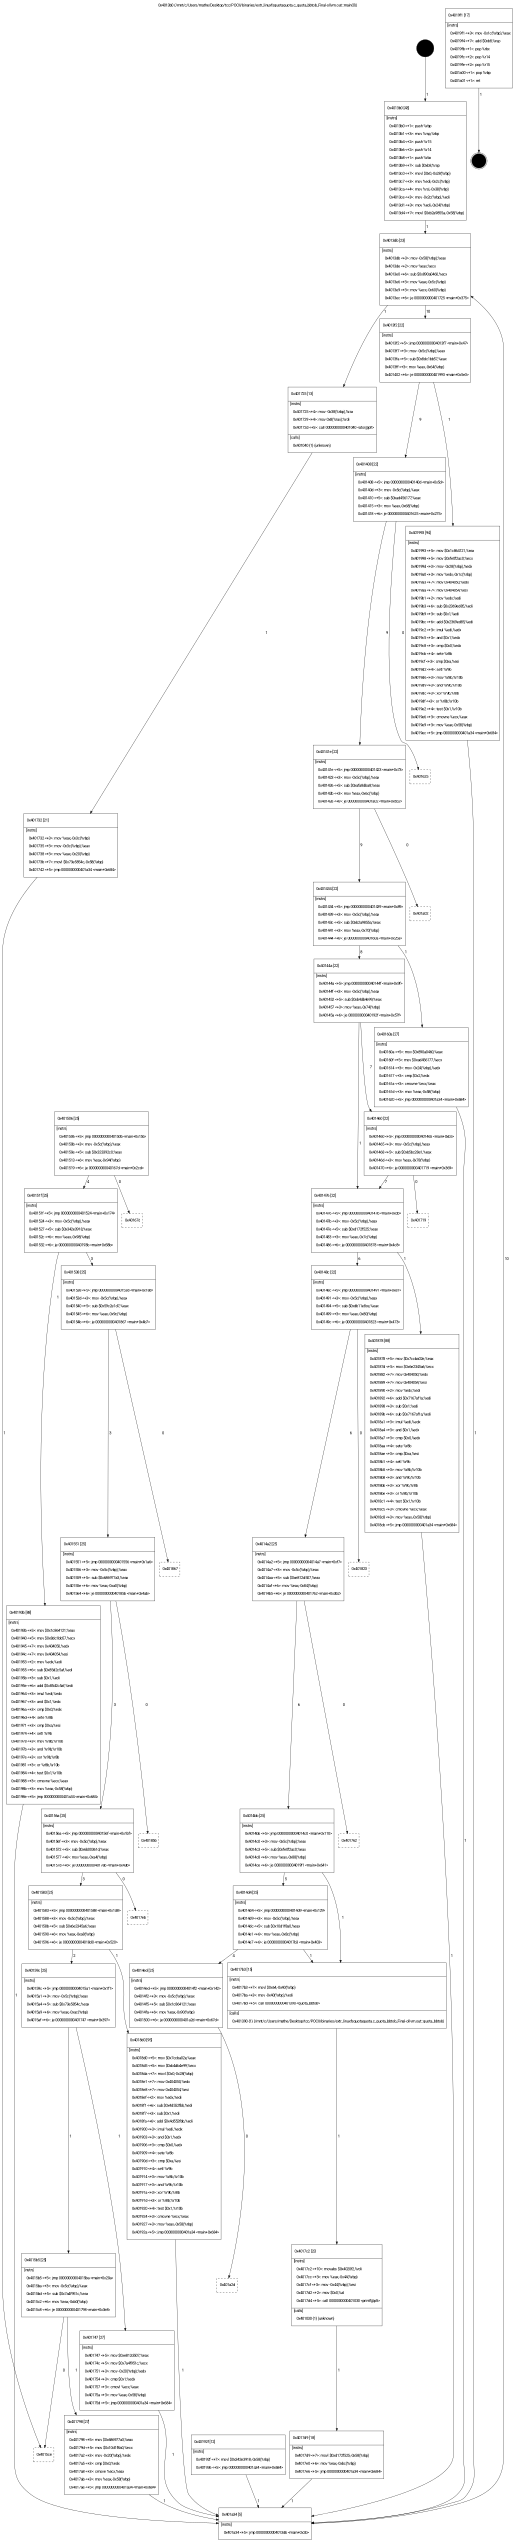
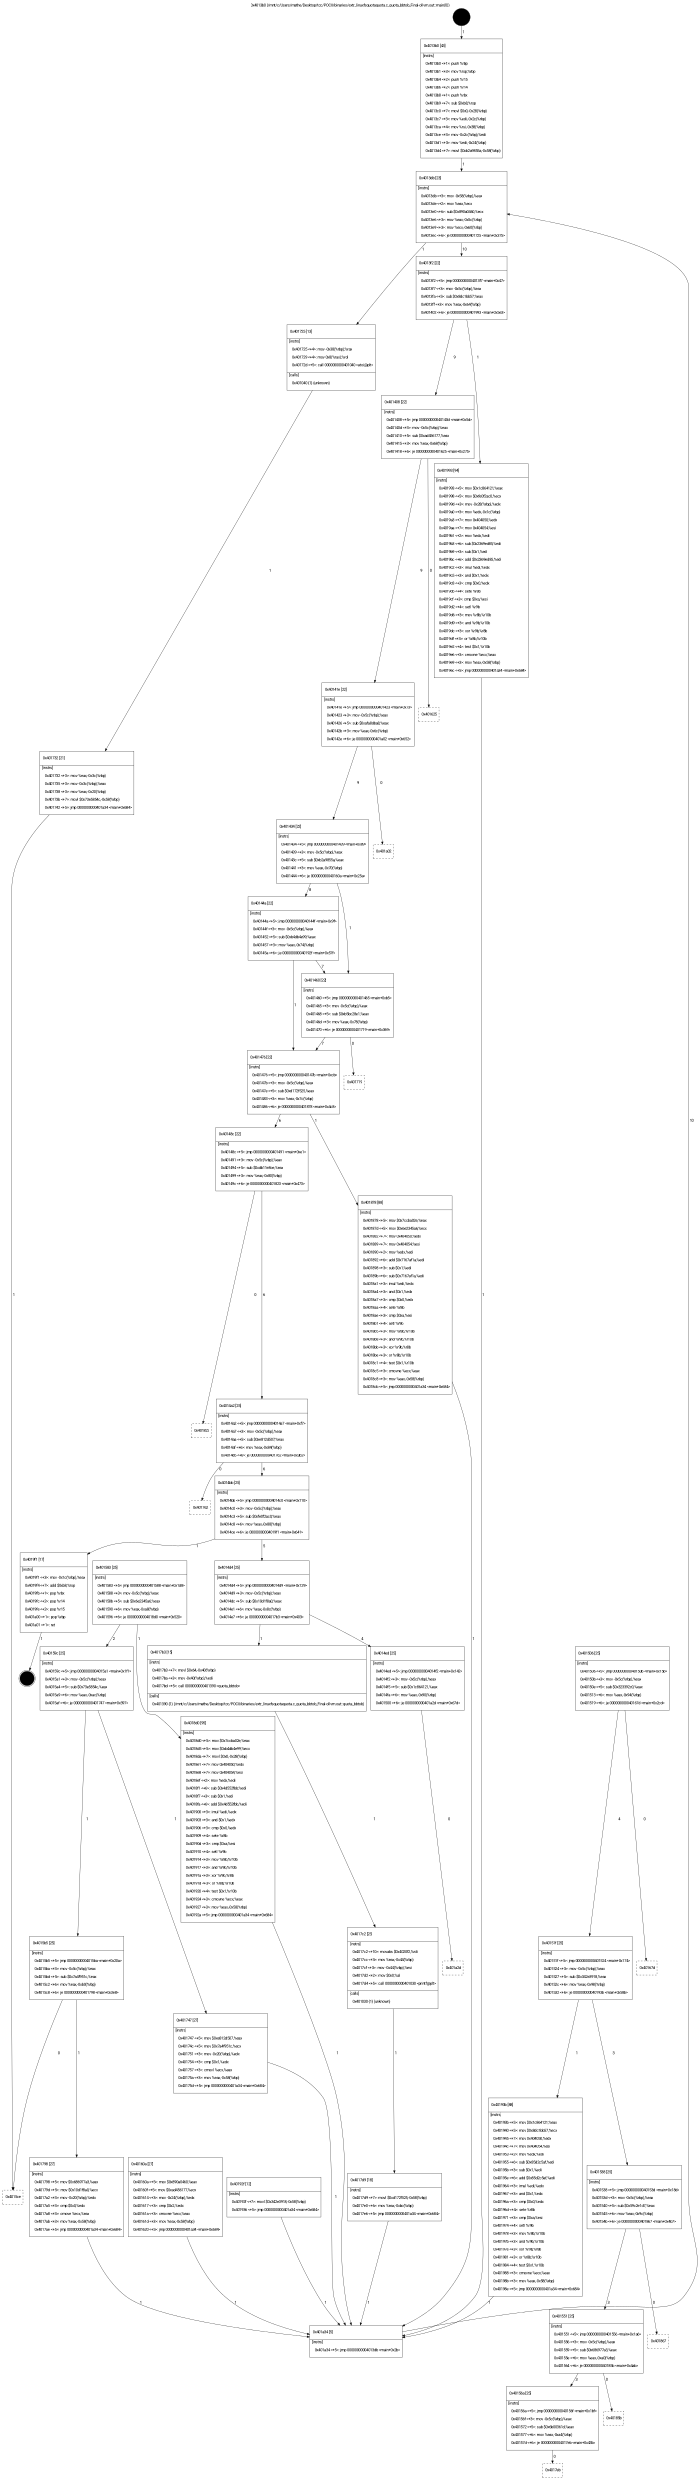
edge "0x401434 [22]" -> "0x40160a [27]": now "0x401434 [22]" -> "0x401460 [22]"
edge "0x40156a [25]" -> "0x401583 [25]": removed, label "3"
edge "0x4014bb [25]" -> "0x4017b3 [15]": now "0x4014bb [25]" -> "0x4019f1 [17]"
